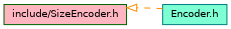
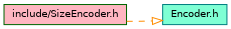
edge "Encoder.h" -> "include/SizeEncoder.h": reversed
